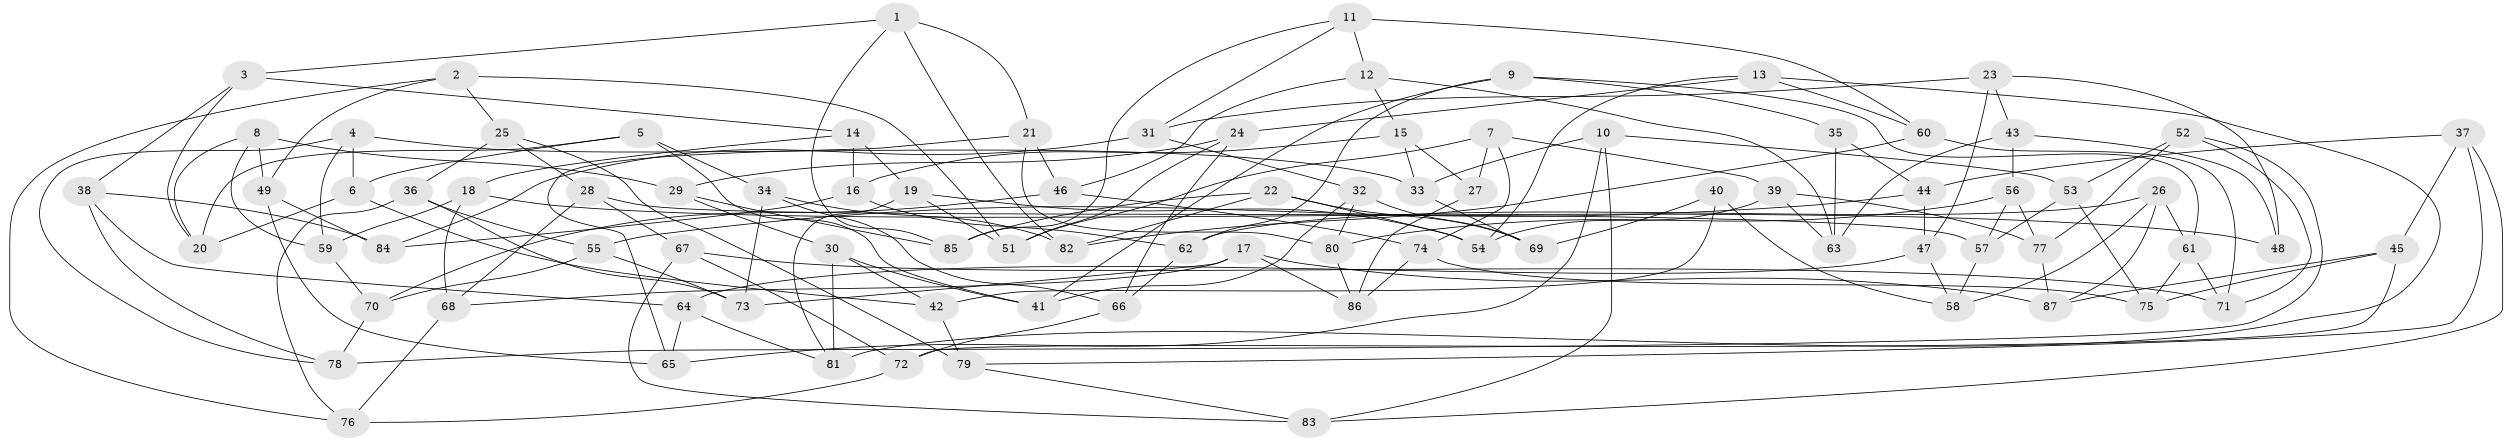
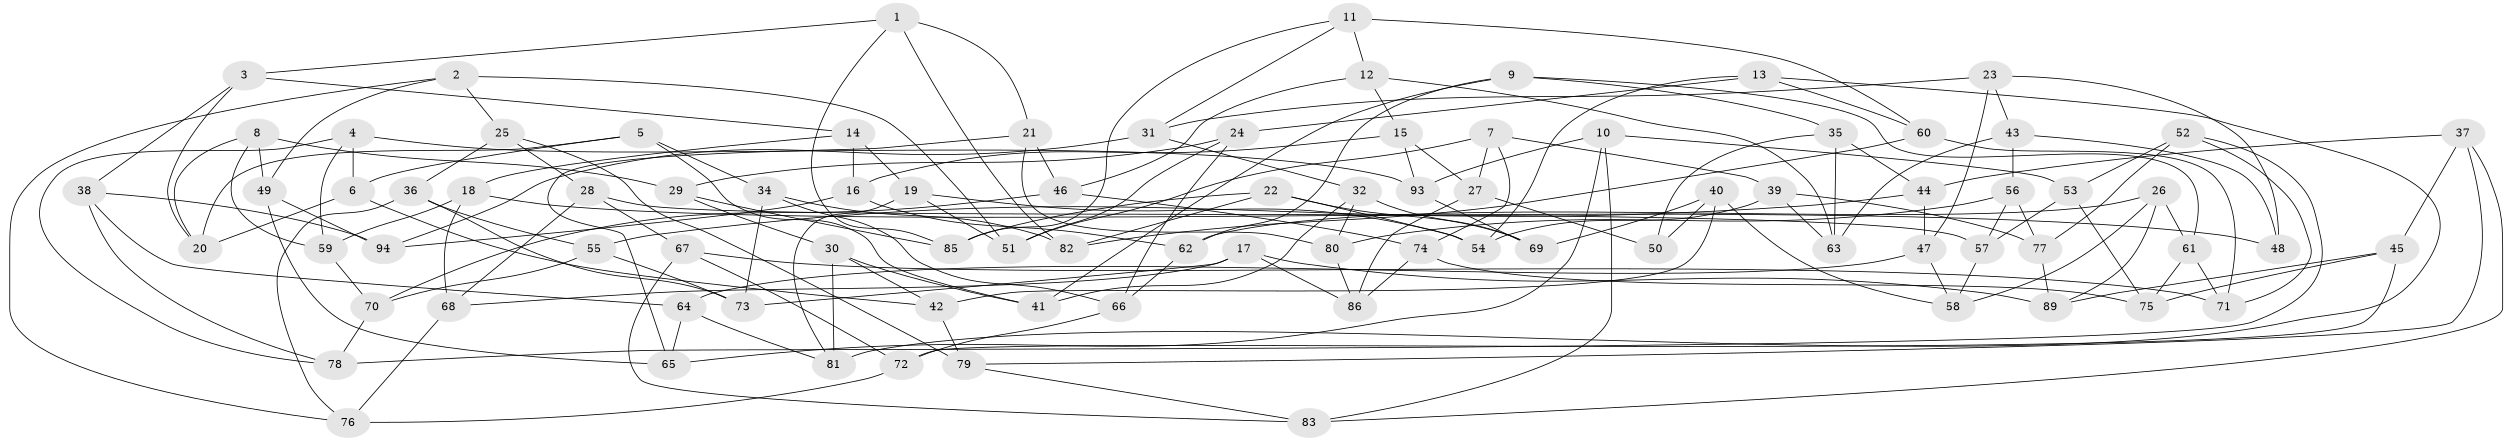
node "33": label "33" -> "93"
node "84": label "84" -> "94"
node "50": added
node "87": label "87" -> "89"
